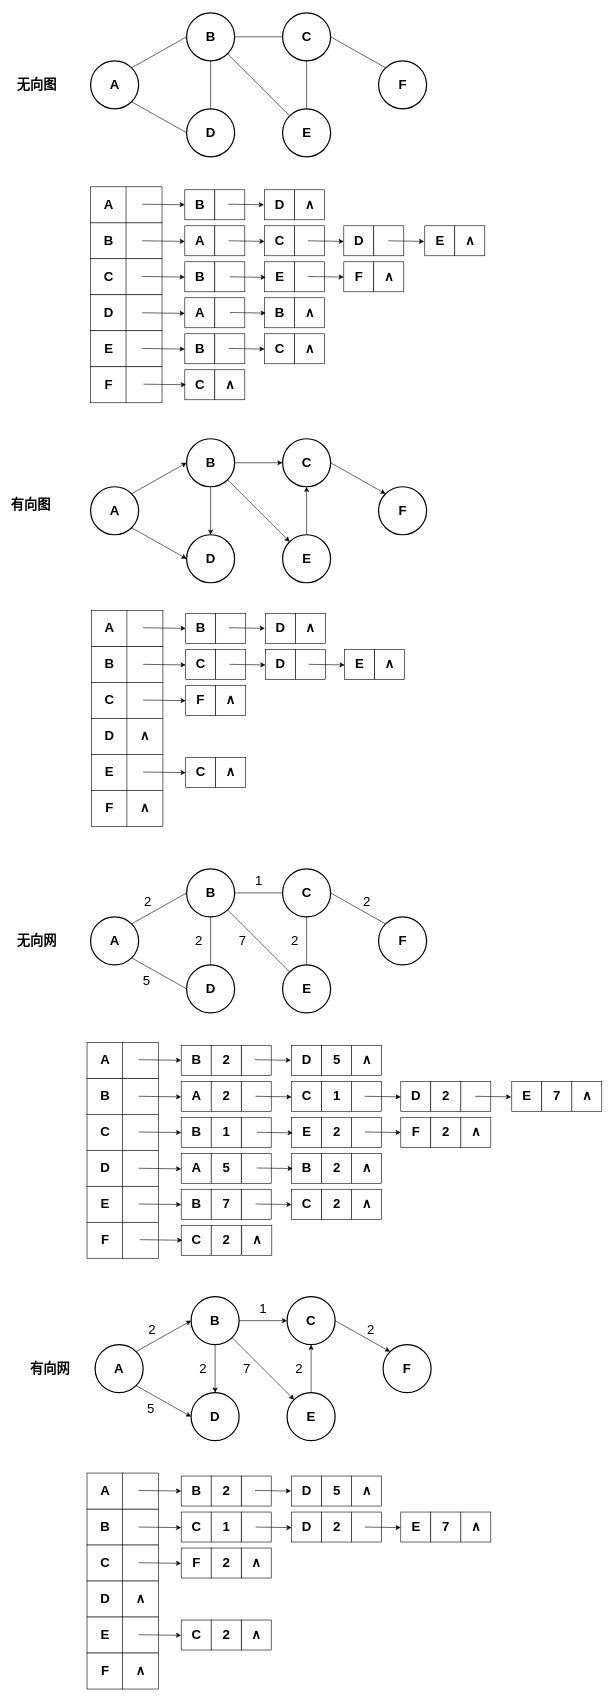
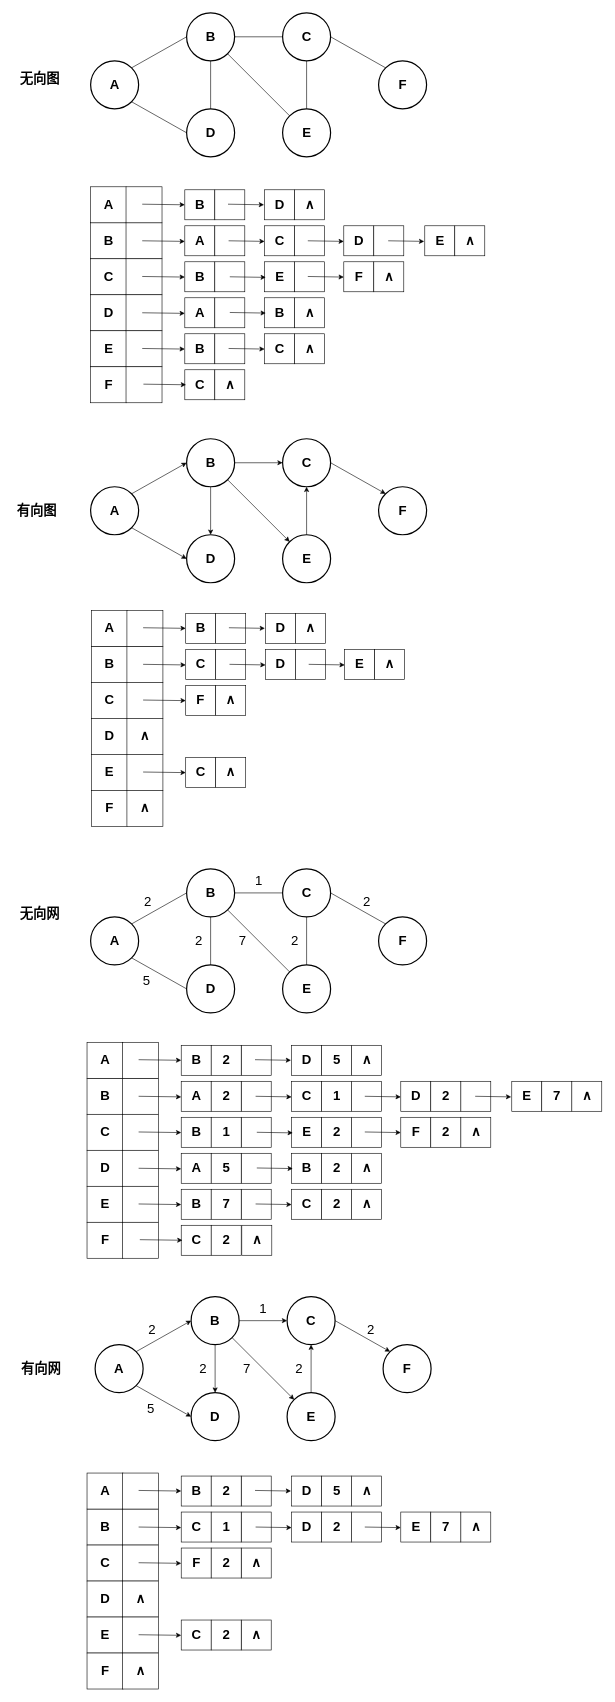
node "无向图": moved (37, 85) -> (40, 79)
node "有向图": moved (31, 505) -> (37, 511)
node "无向网": moved (37, 941) -> (40, 914)
node "有向网": moved (50, 1369) -> (41, 1369)
